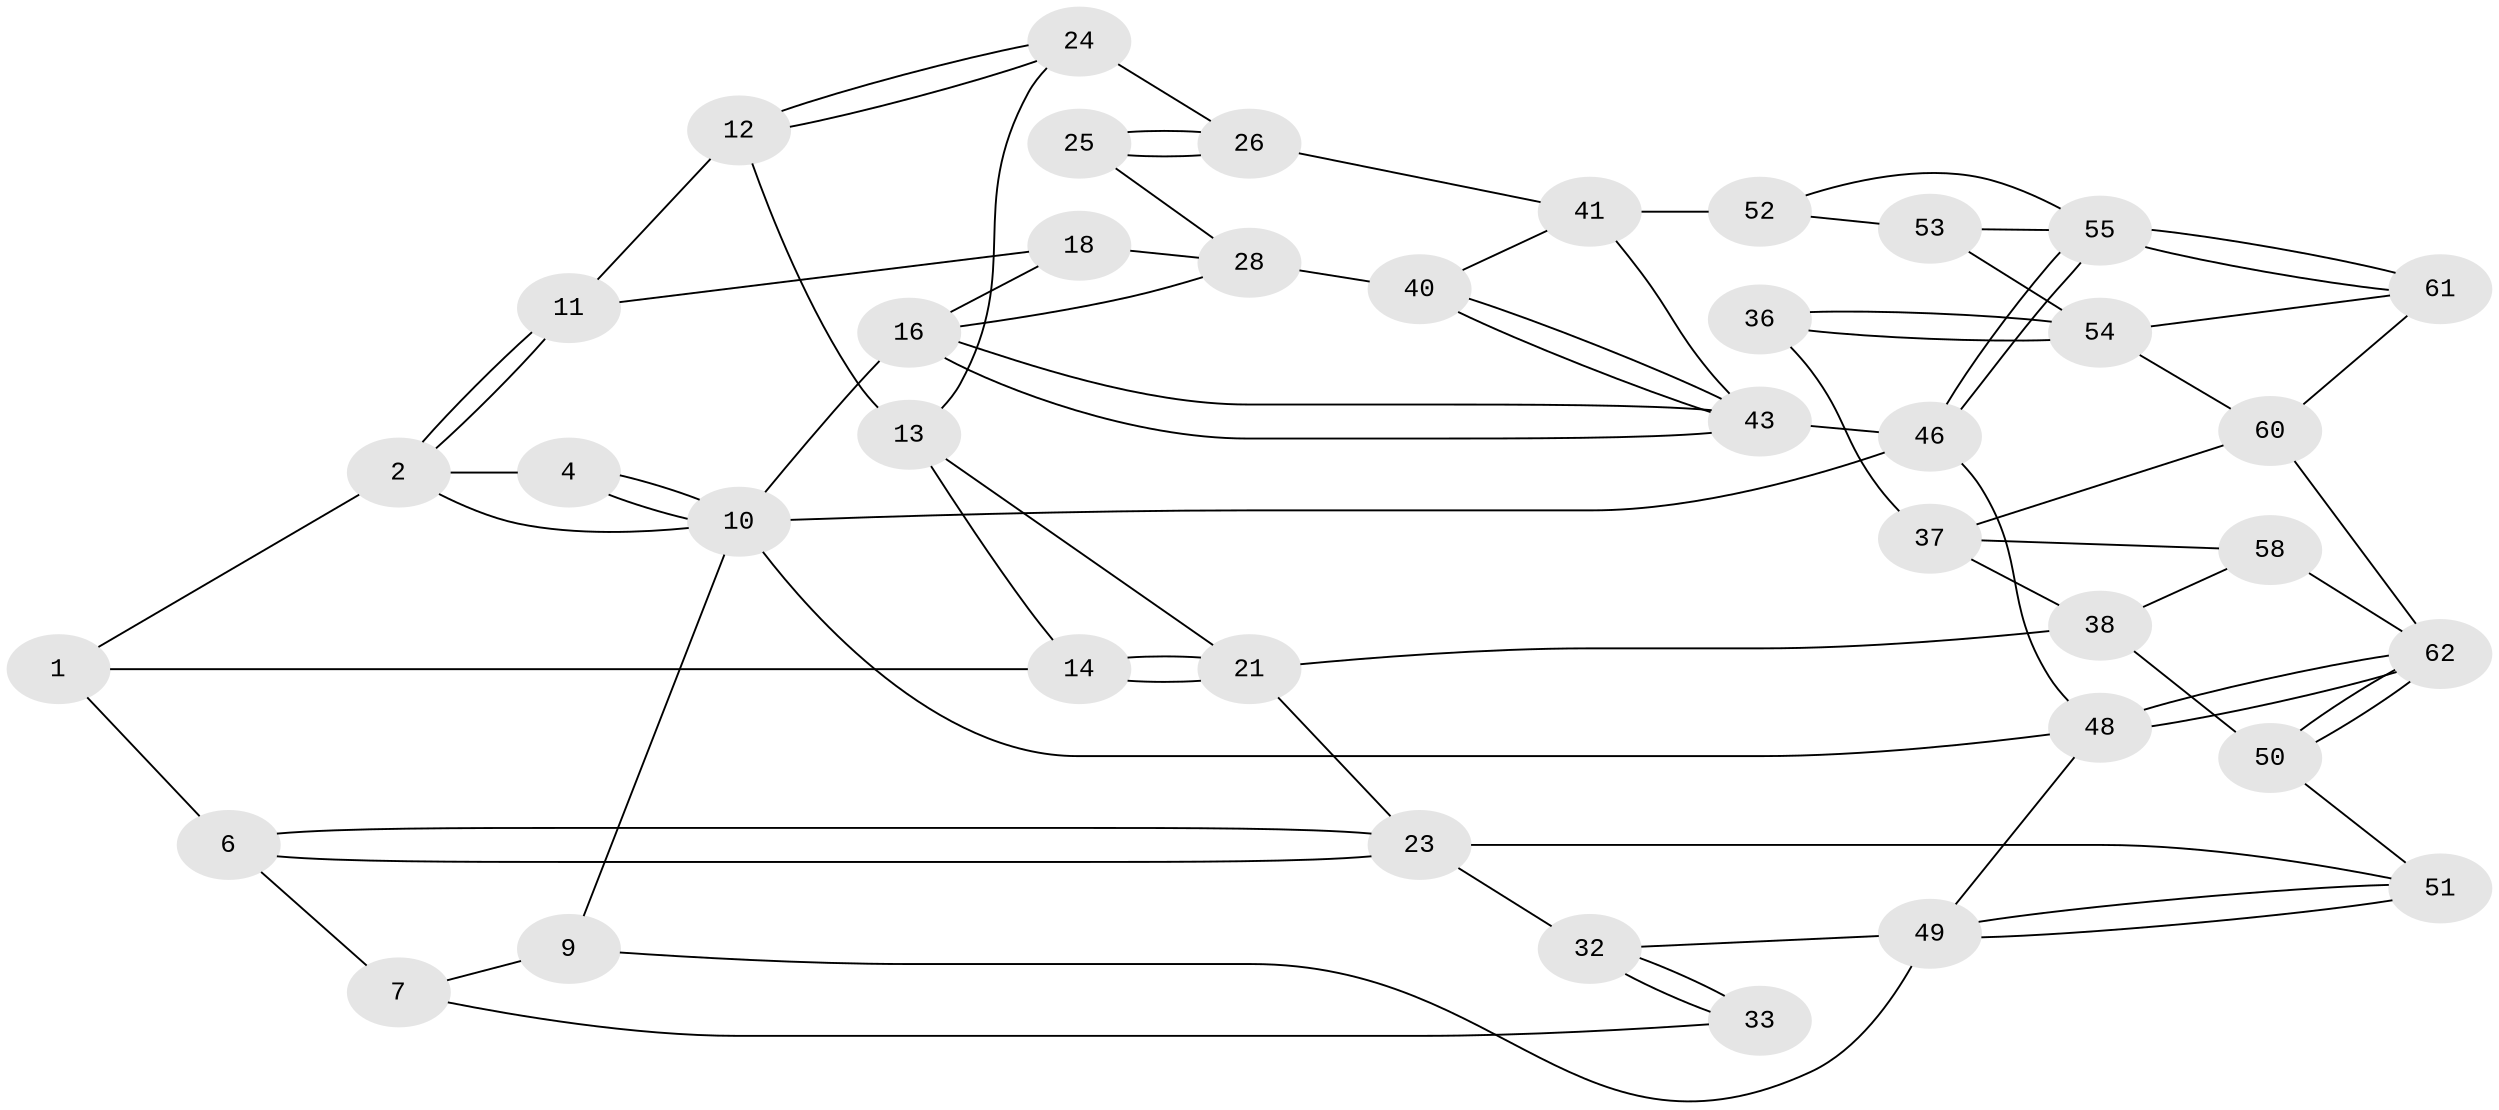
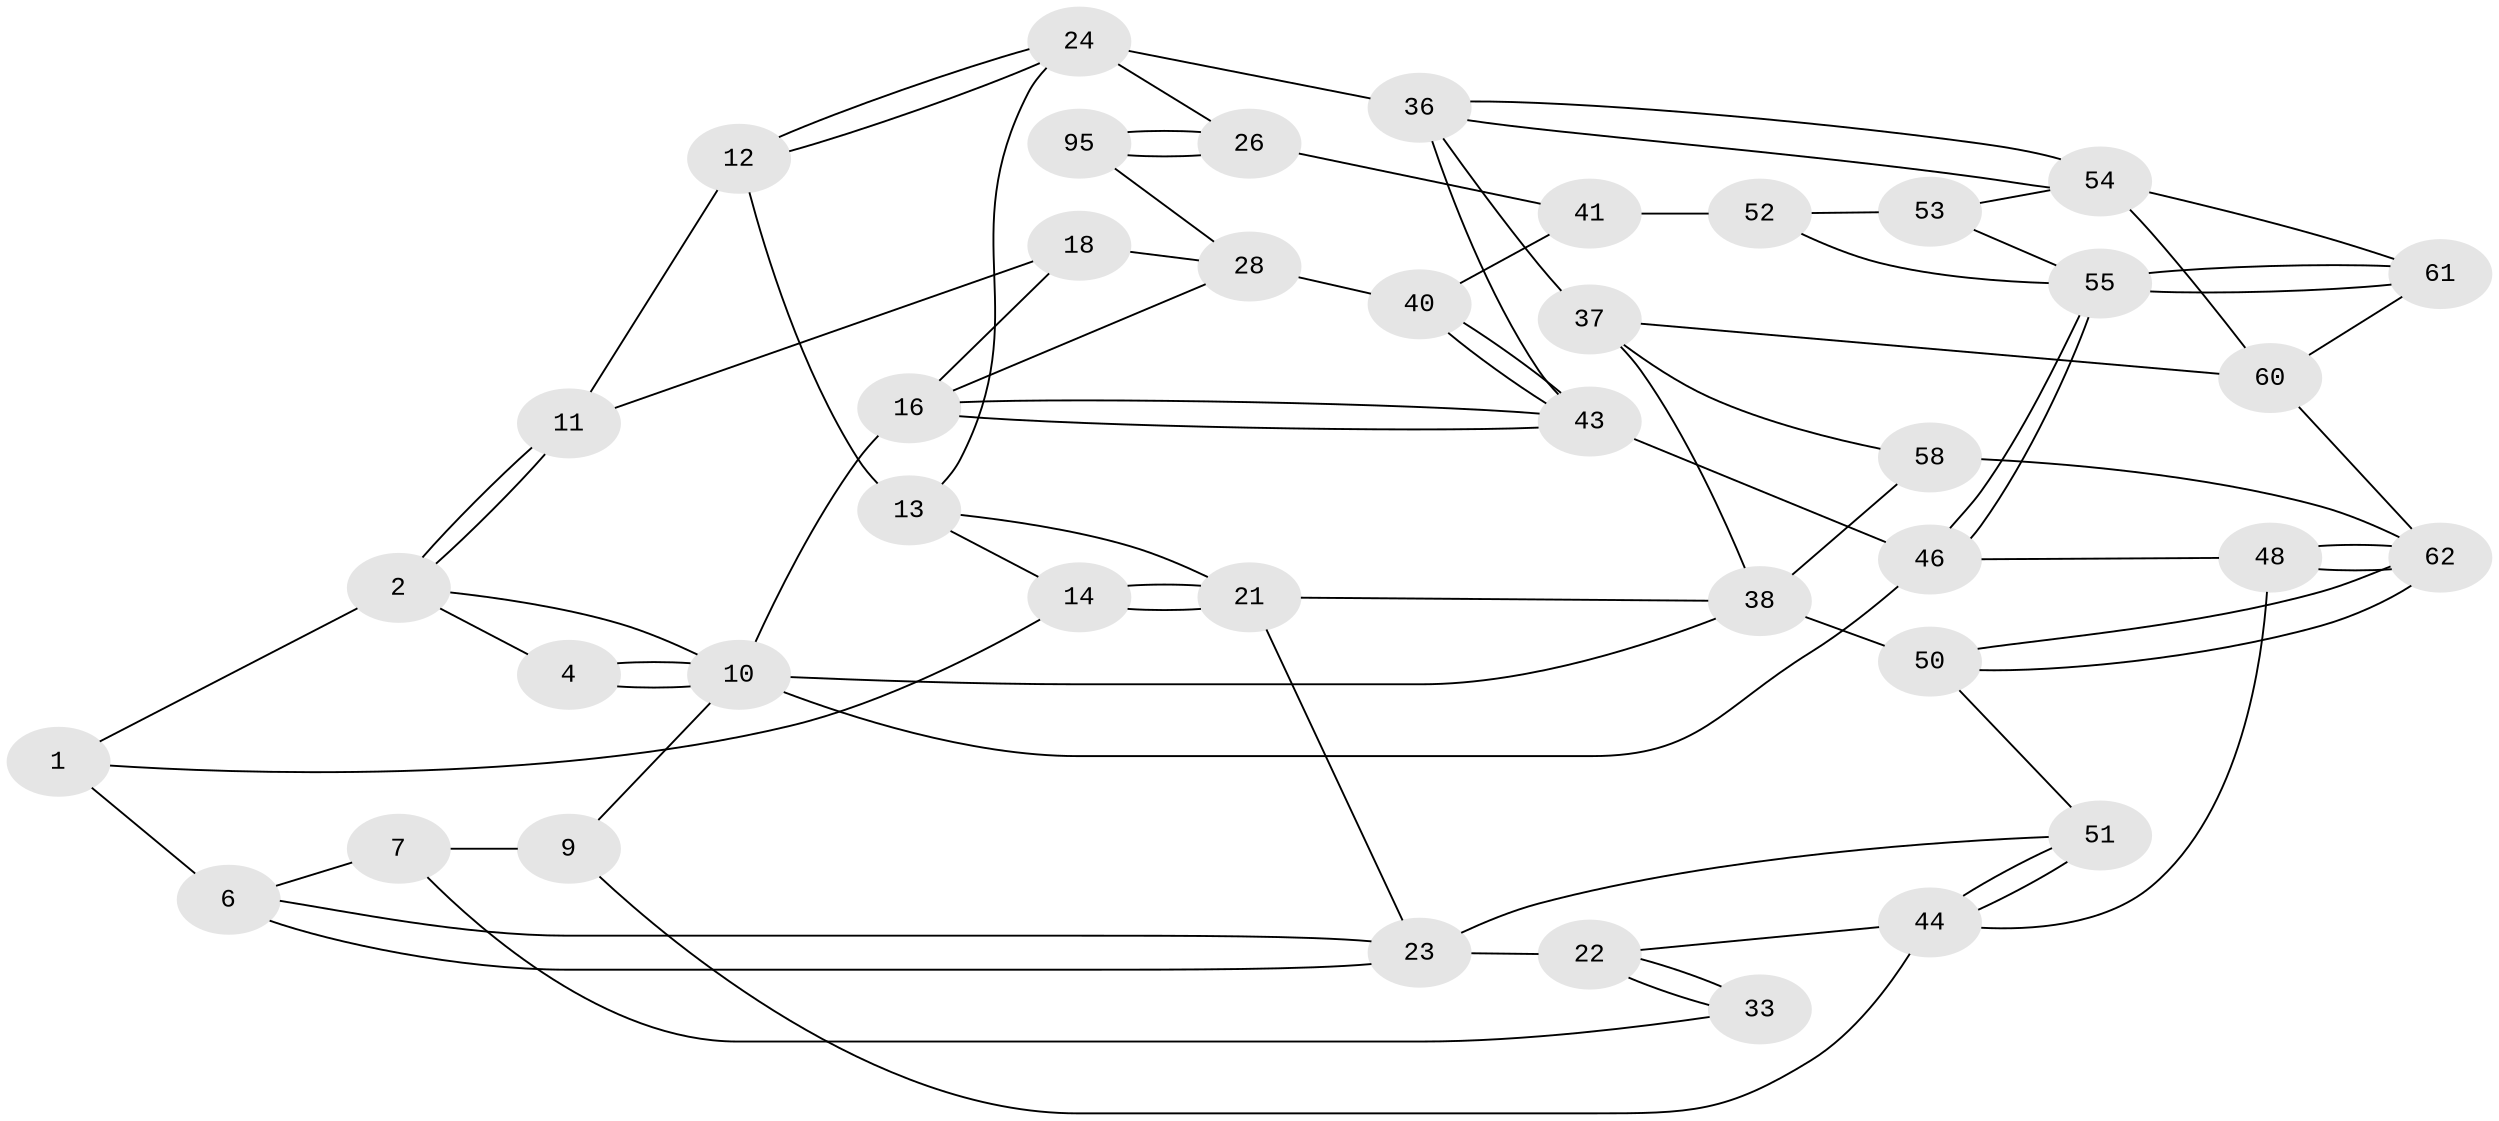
edge "24" -- "36": added
node "25": label "25" -> "95"
edge "41" -- "43": now "36" -- "43"
edge "10" -- "48": now "10" -- "38"
node "49": label "49" -> "44"
node "32": label "32" -> "22"
